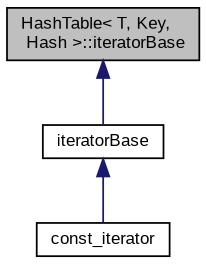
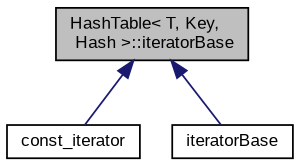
edge "const_iterator" -> "iteratorBase": now "const_iterator" -> "HashTable< T, Key, Hash >::iteratorBase"
